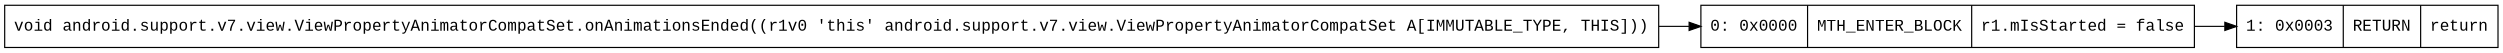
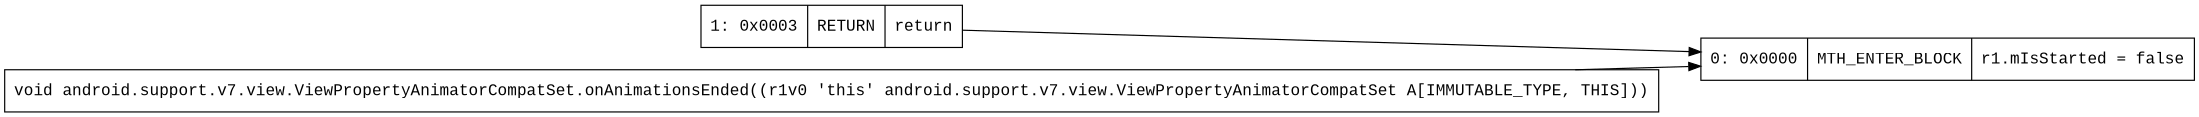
edge "0: 0x0000" -> "1: 0x0003": reversed
